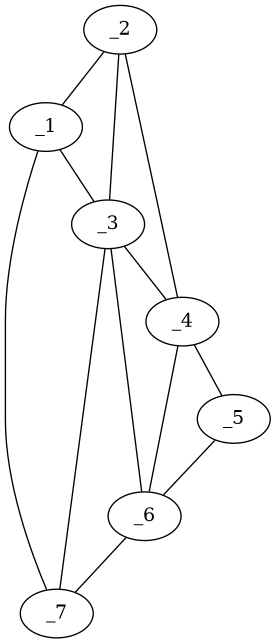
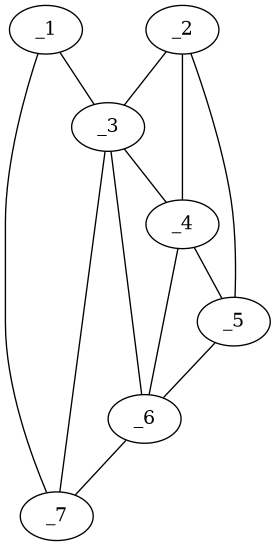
edge "_2" -- "_1": now "_2" -- "_5"
